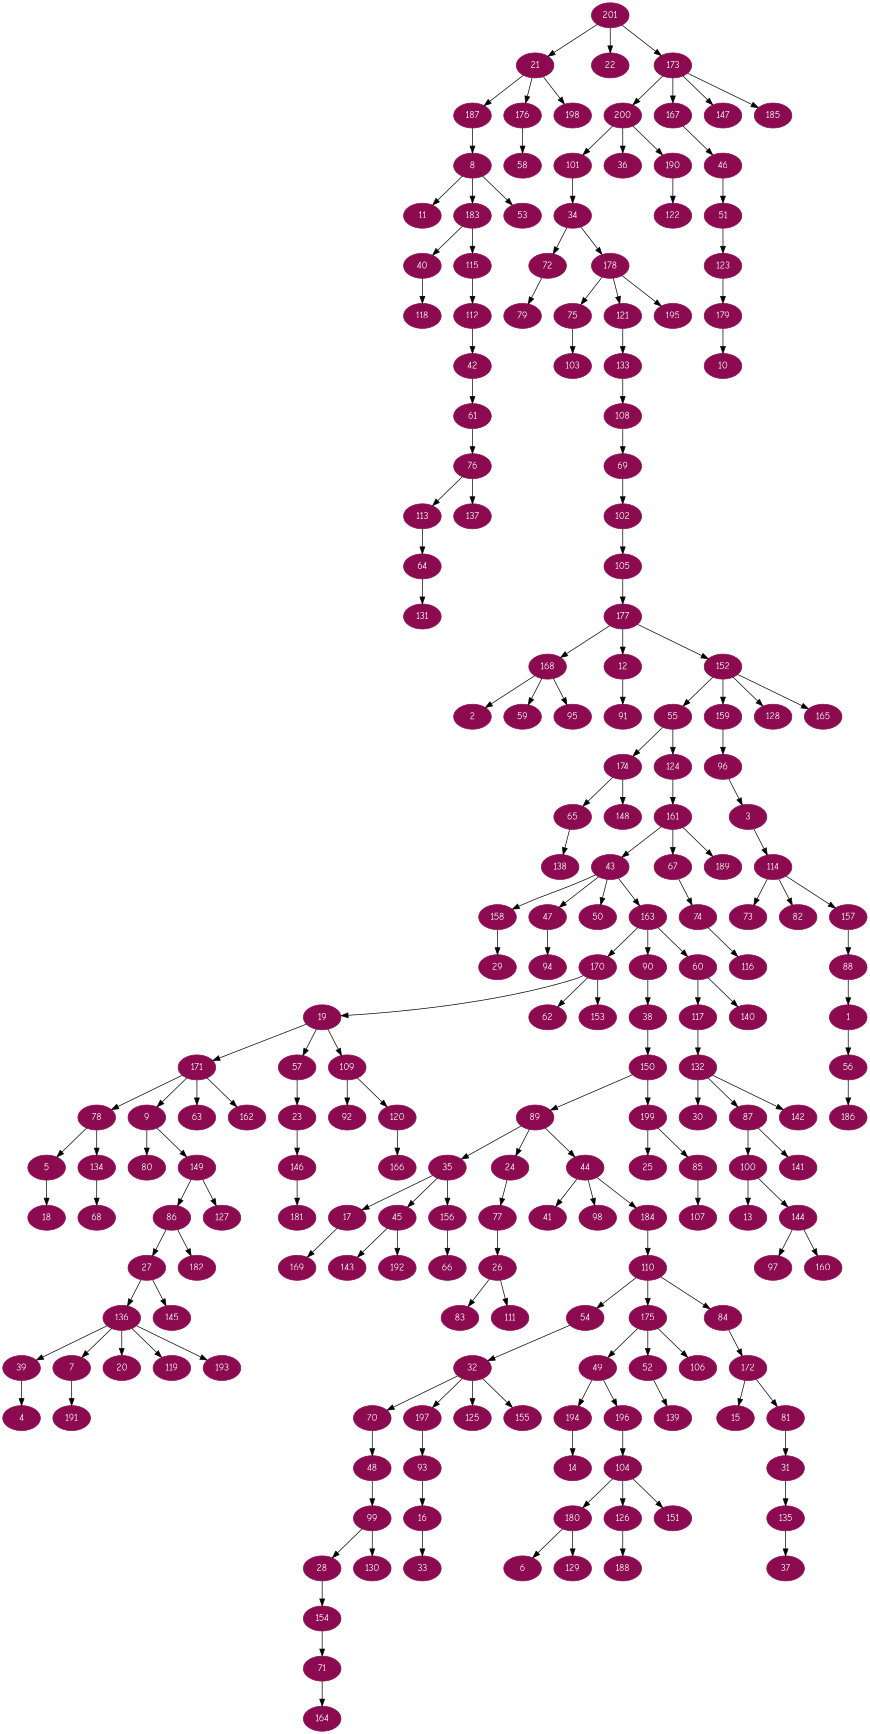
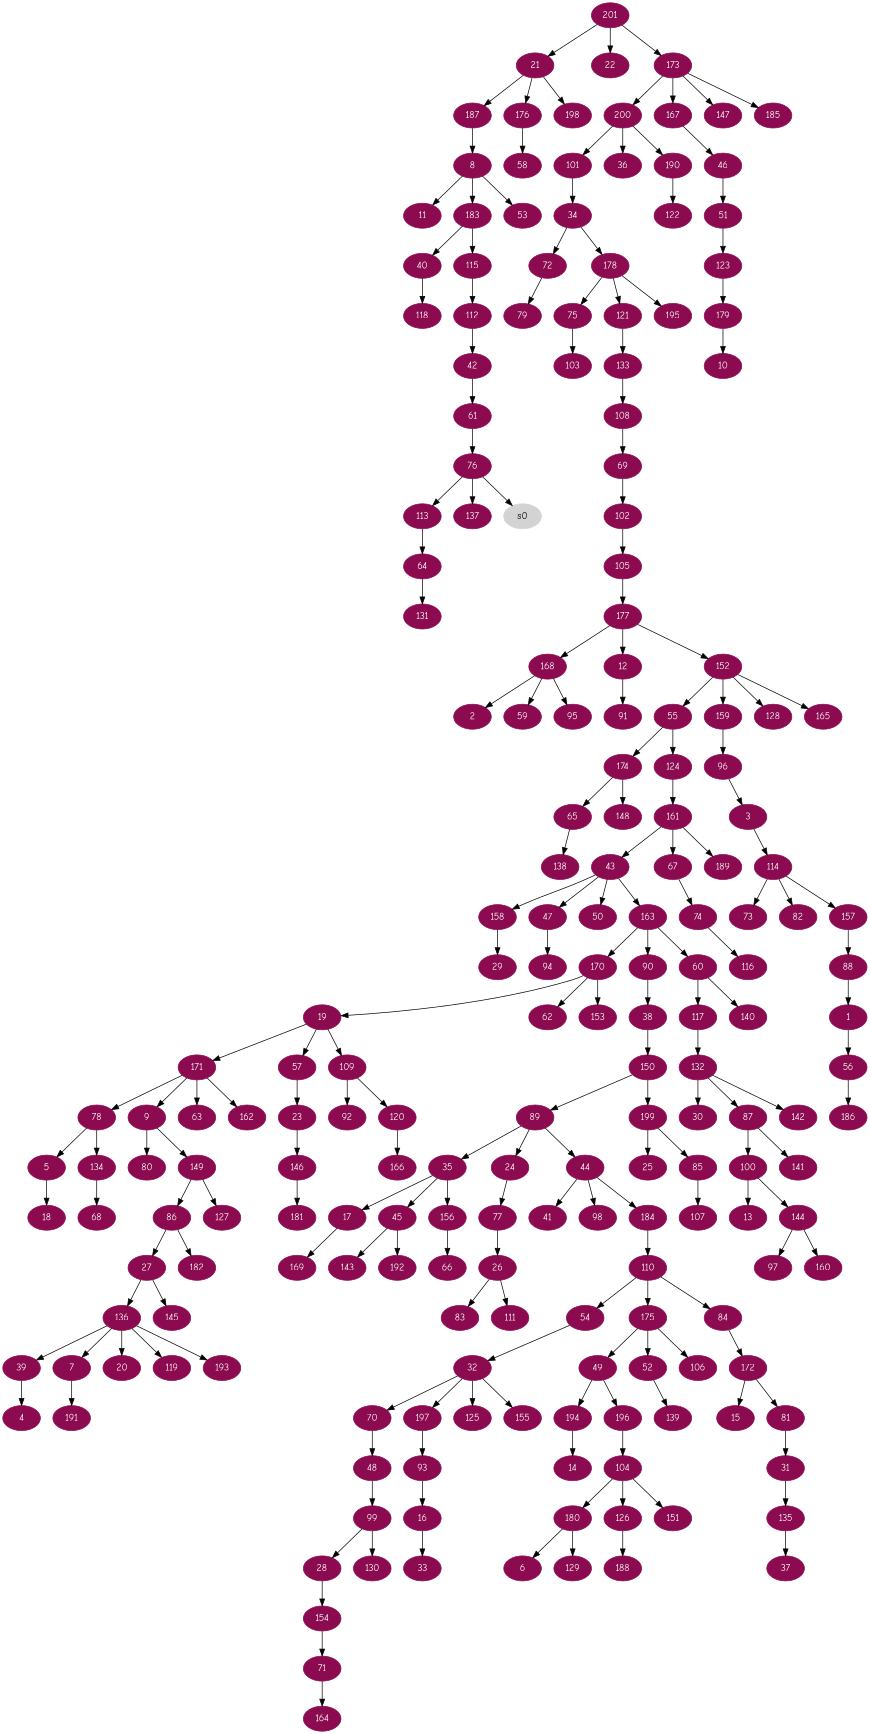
node "s0": added
